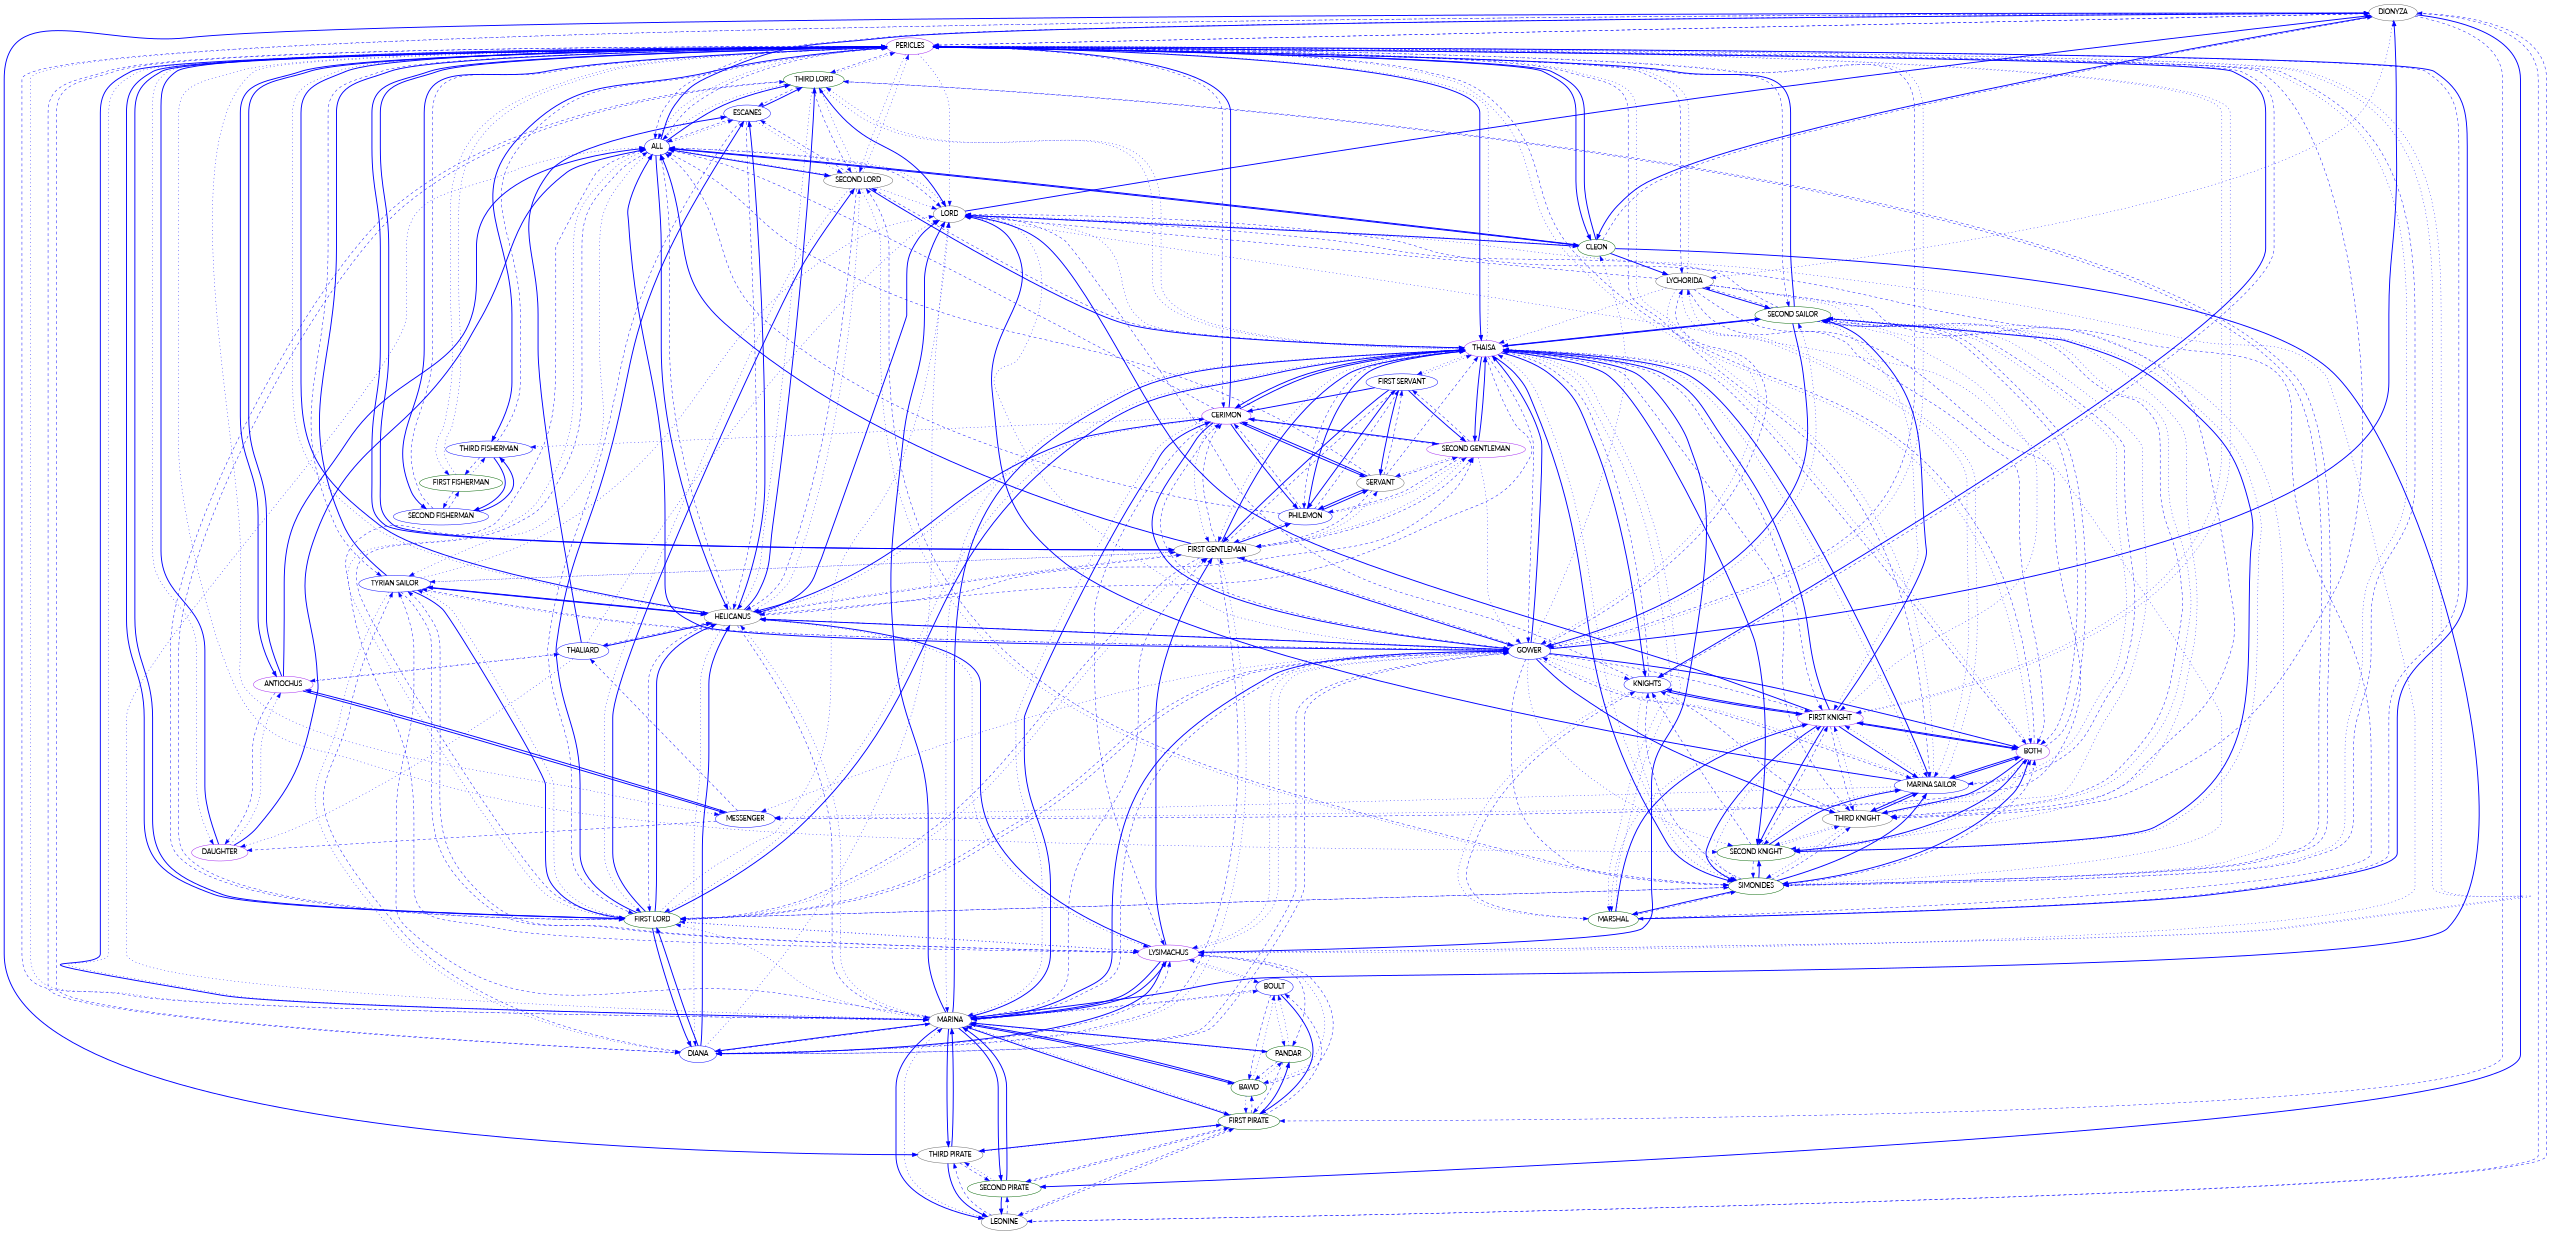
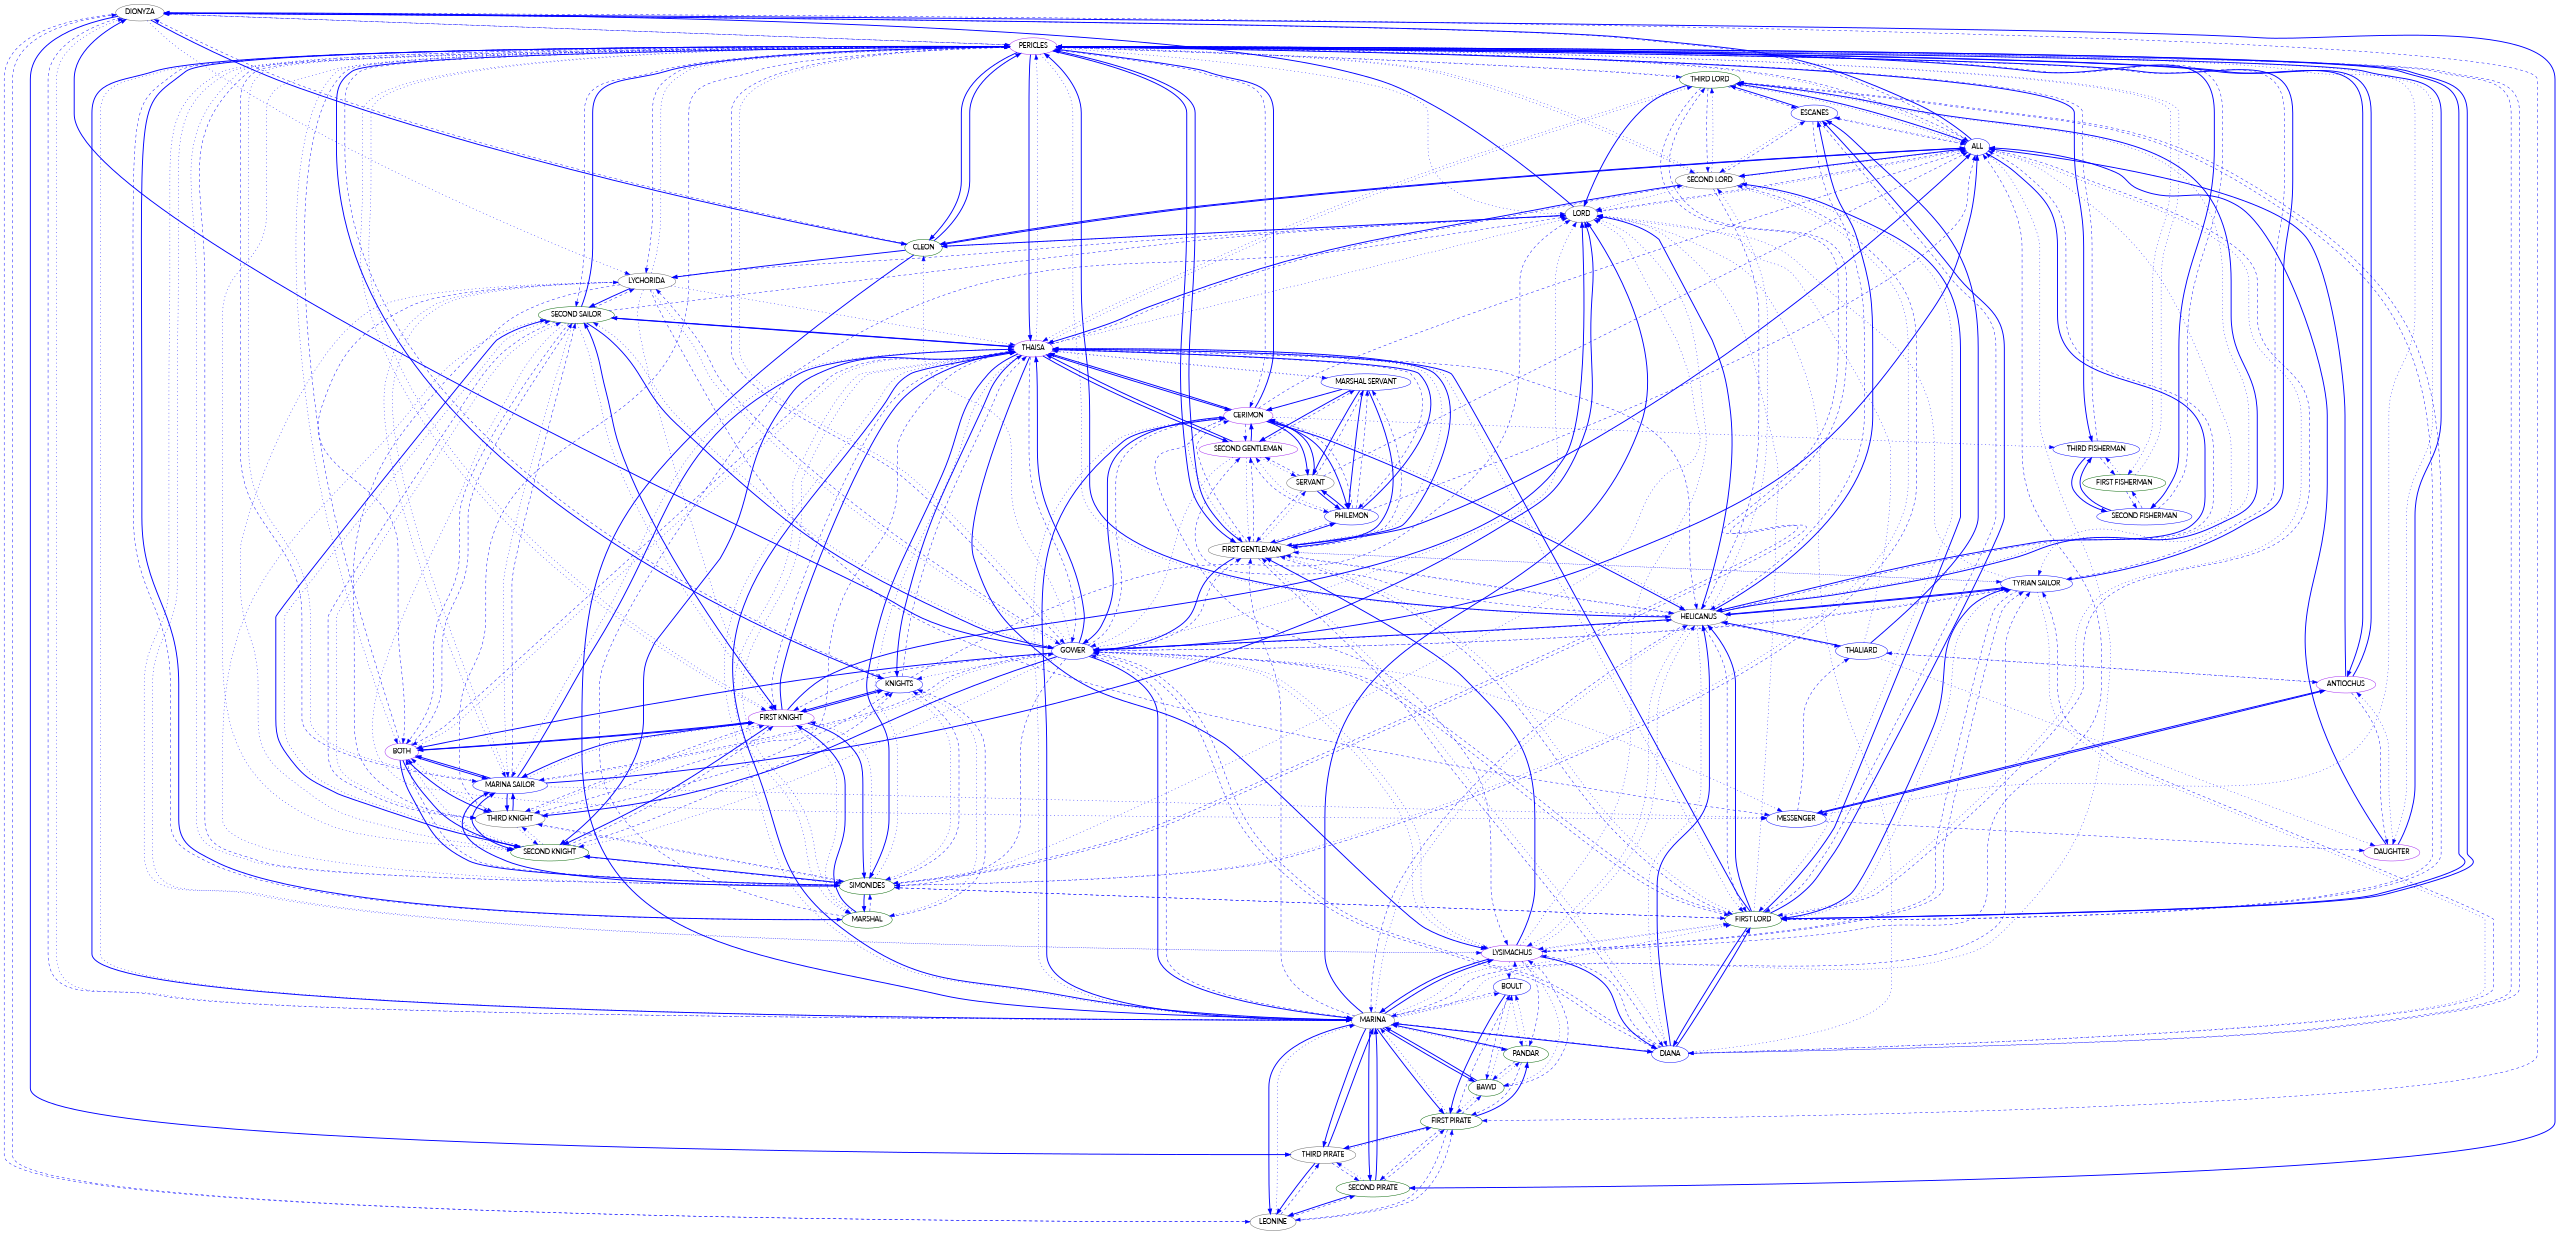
node "FIRST SERVANT": label "FIRST SERVANT" -> "MARSHAL SERVANT"
edge "SERVANT" -> "THAISA": removed
edge "LYSIMACHUS" -> "HELICANUS": style bold -> dotted
